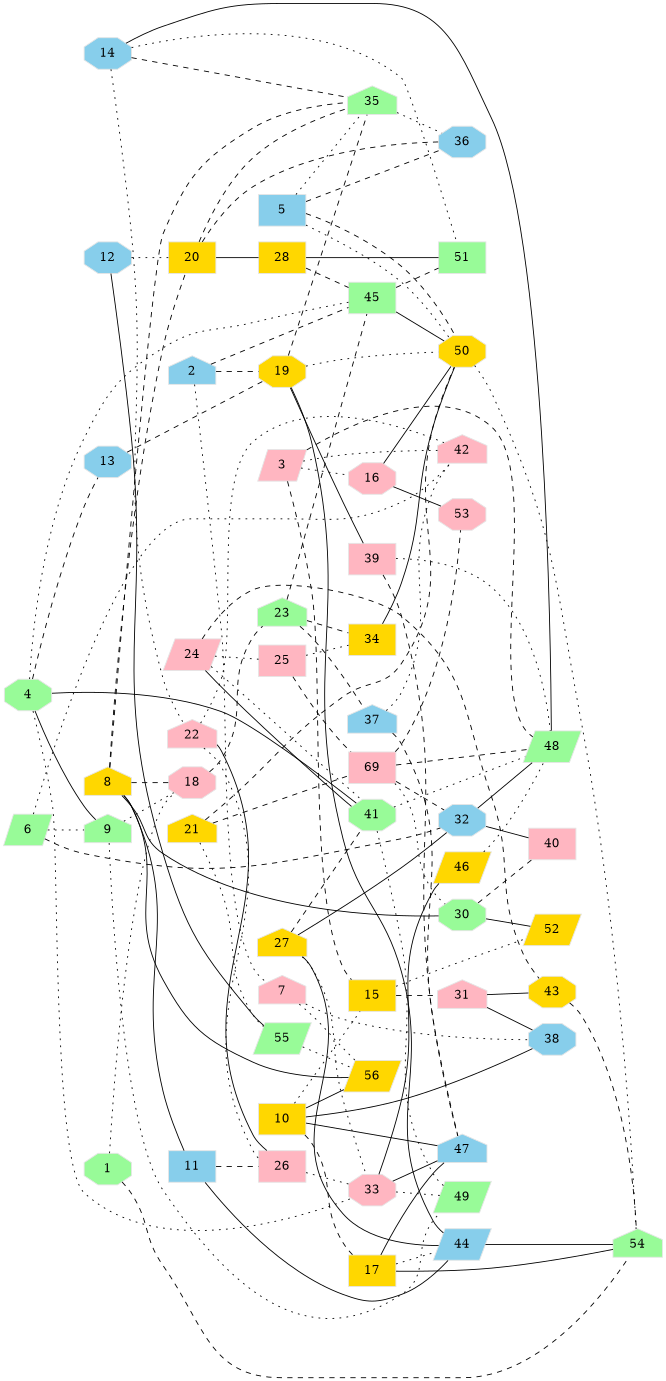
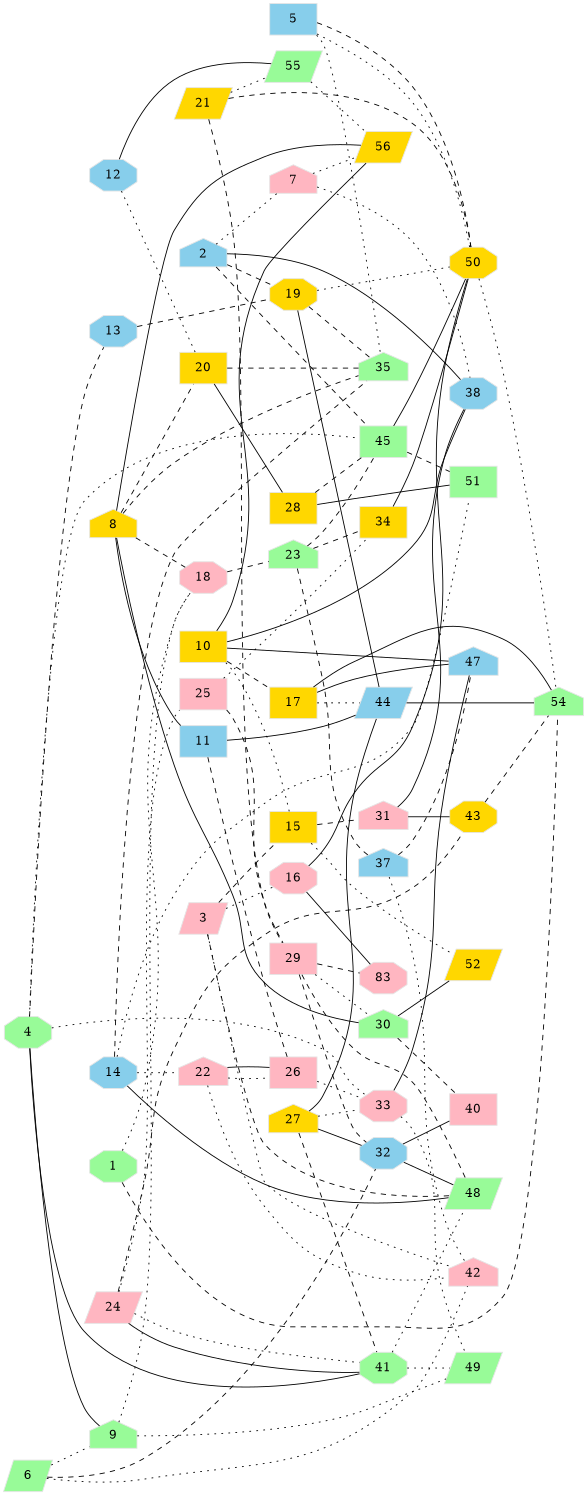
node "36": removed
edge "2" -- "38": added
node "53": label "53" -> "83"
node "39": removed
node "69": label "69" -> "29"
node "21": shape house -> parallelogram
node "46": removed
node "30": shape octagon -> house
